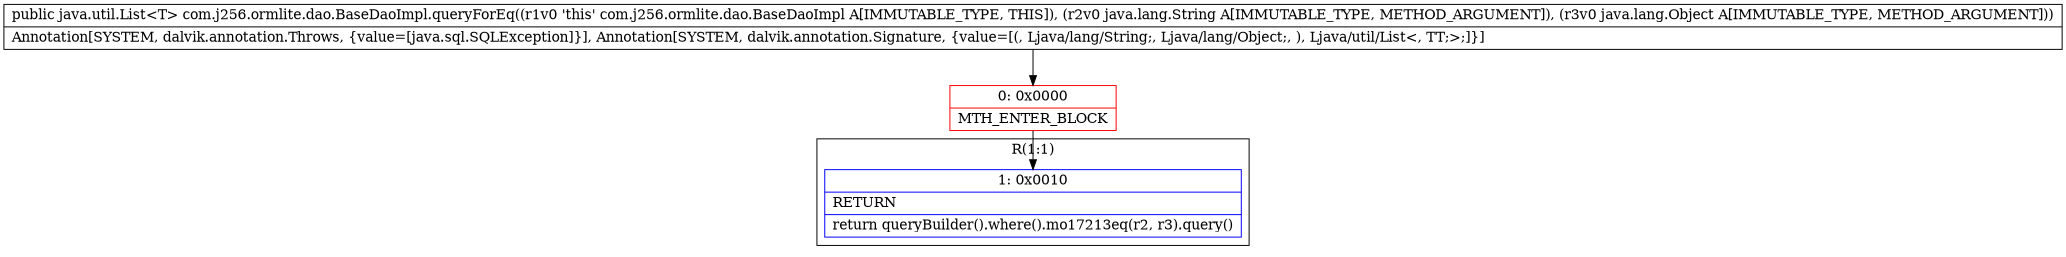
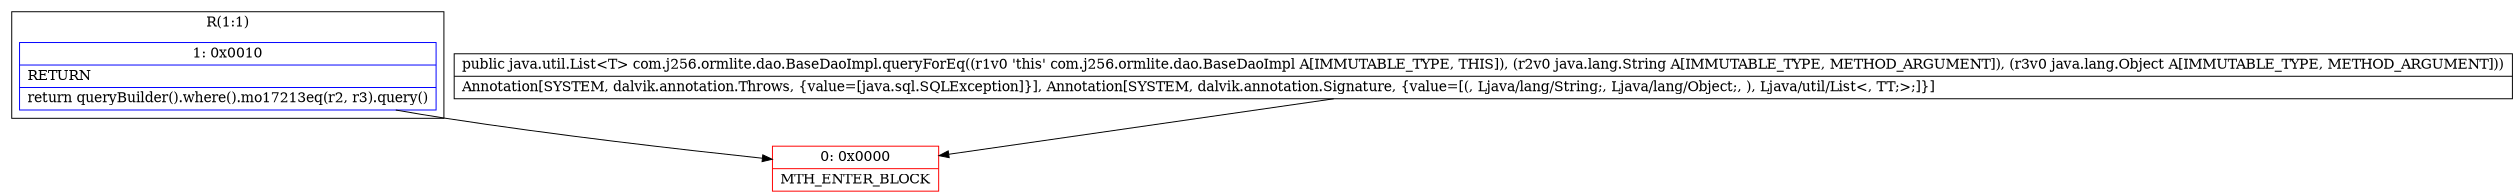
edge "0: 0x0000" -> "1: 0x0010": reversed
